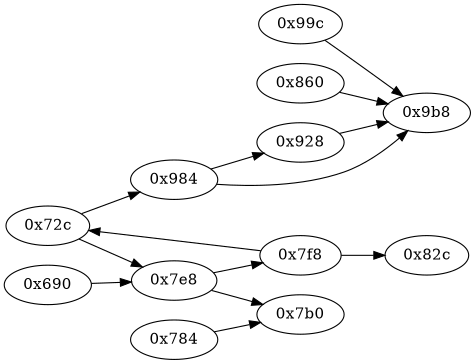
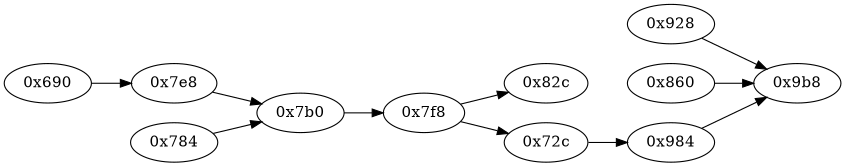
node "0x99c": removed
edge "0x984" -> "0x928": removed
edge "0x72c" -> "0x7e8": removed
edge "0x7e8" -> "0x7f8": now "0x7b0" -> "0x7f8"
